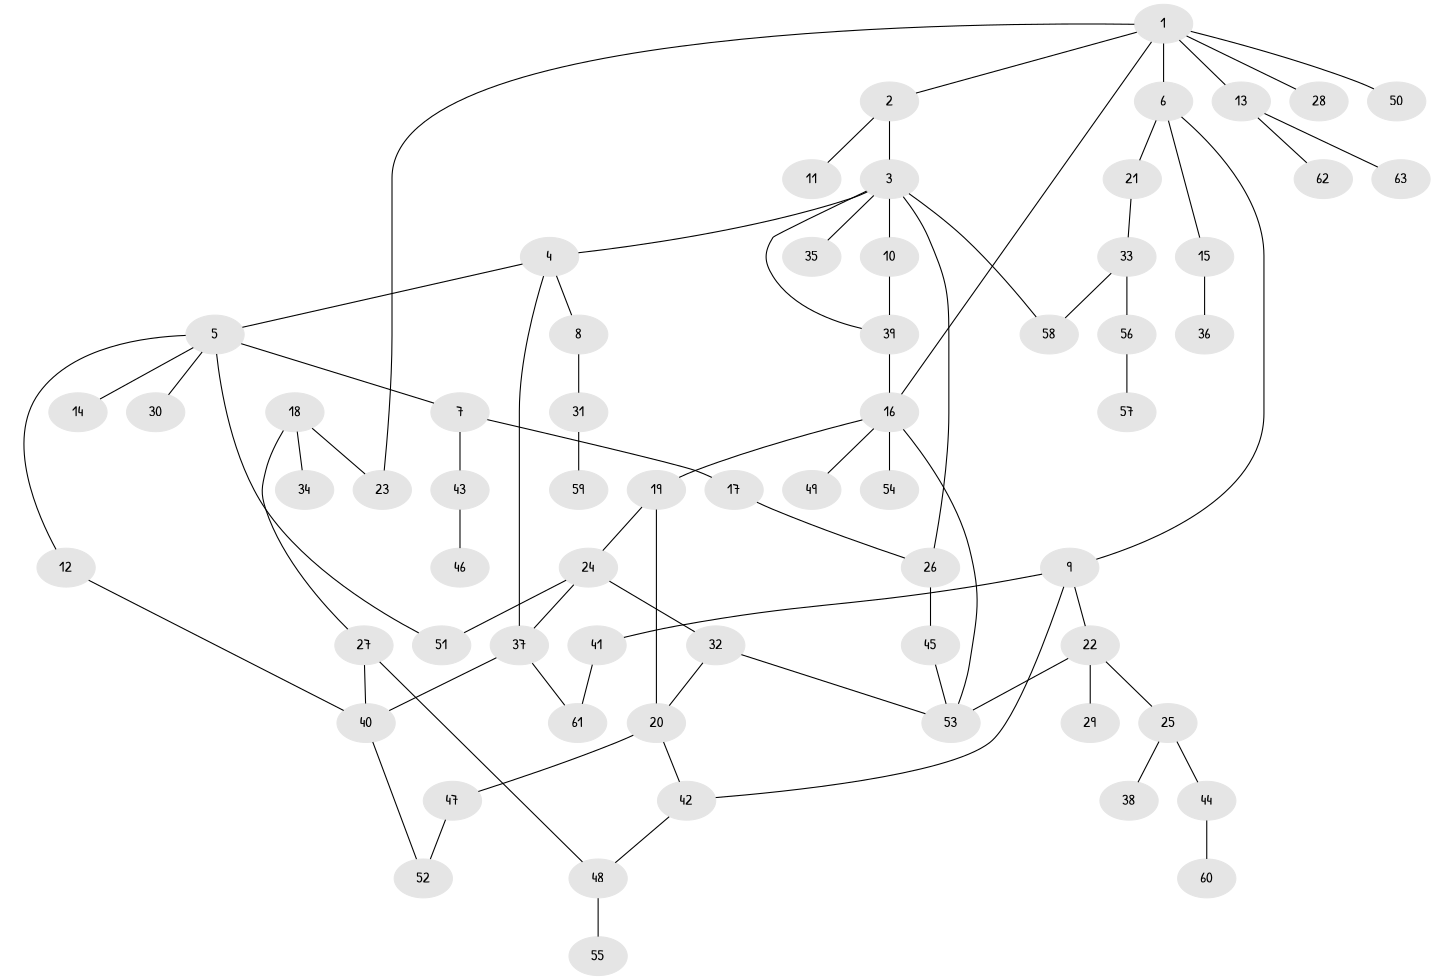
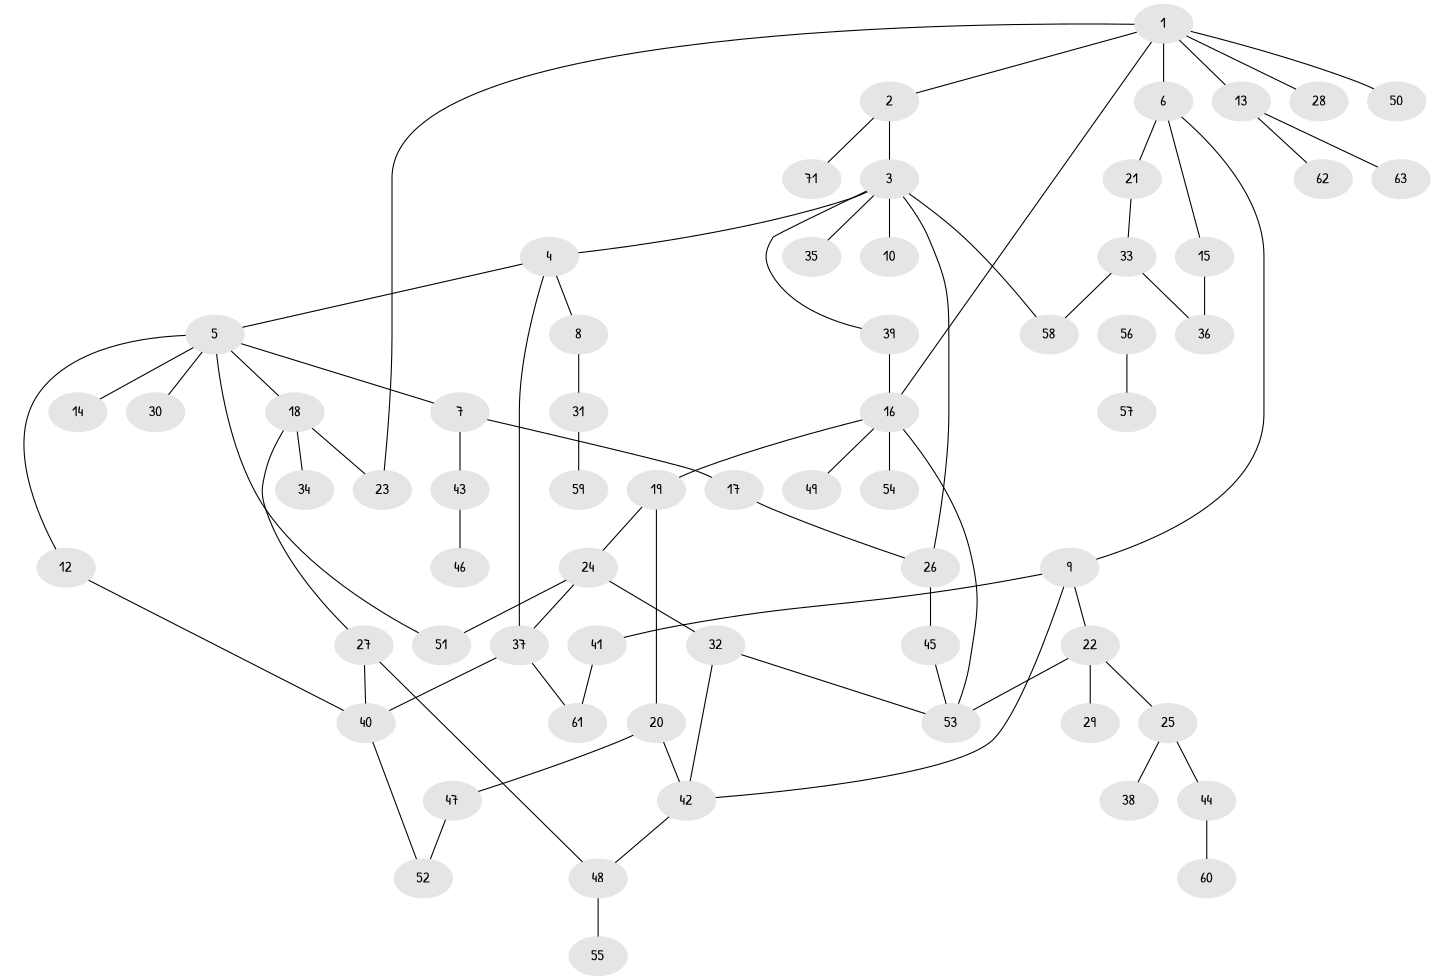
node "11": label "11" -> "71"
edge "10" -- "39": removed
edge "33" -- "56": now "33" -- "36"
edge "5" -- "18": added
edge "32" -- "20": now "32" -- "42"
